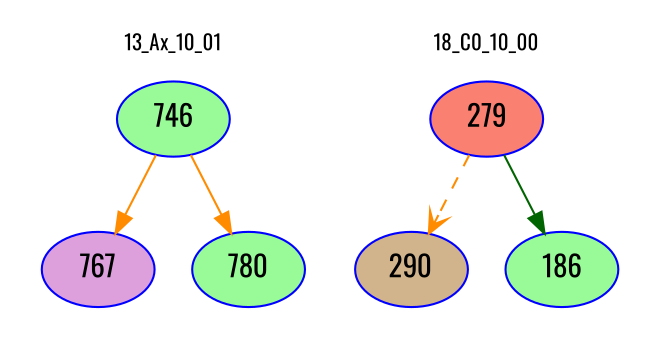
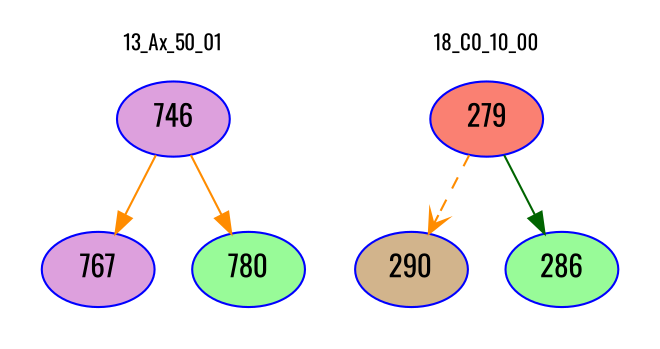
cluster "13_Ax_10_01": label "13_Ax_10_01" -> "13_Ax_50_01"
node "746": fillcolor palegreen -> plum
node "186": label "186" -> "286"
